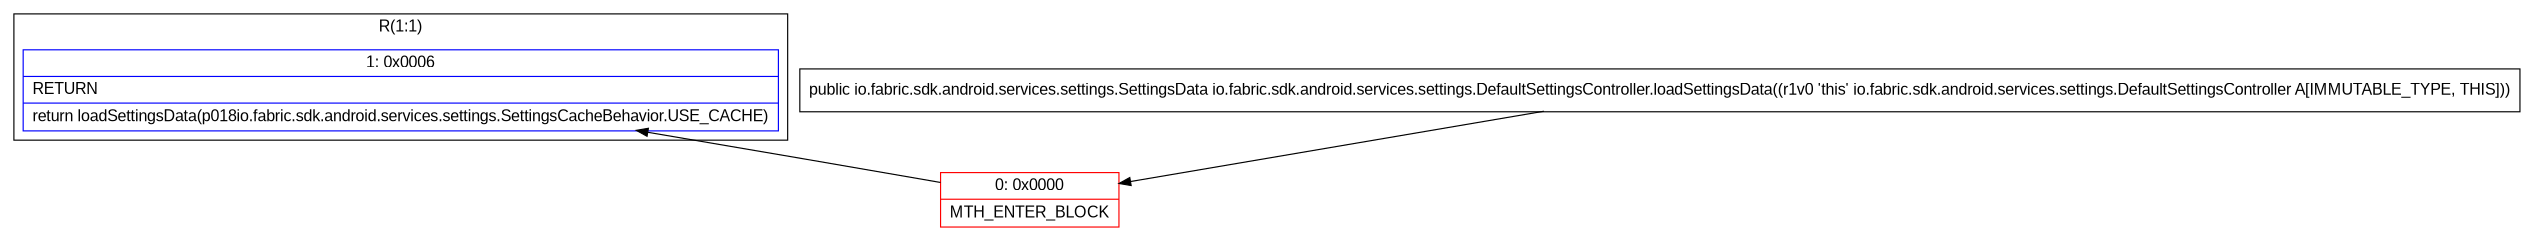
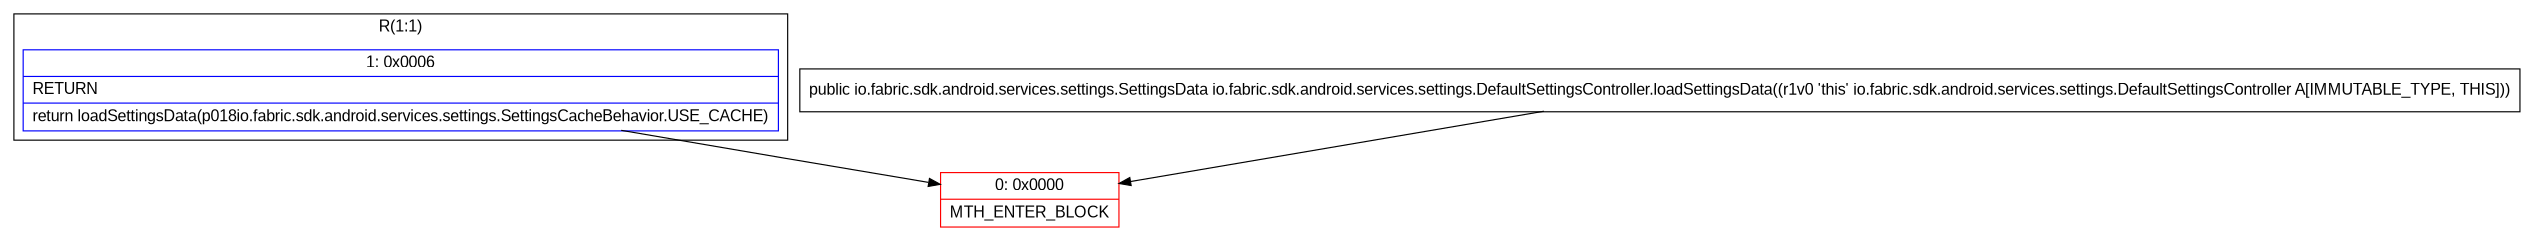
edge "0: 0x0000" -> "1: 0x0006": reversed
